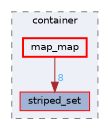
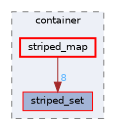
node "map_map": label "map_map" -> "striped_map"
